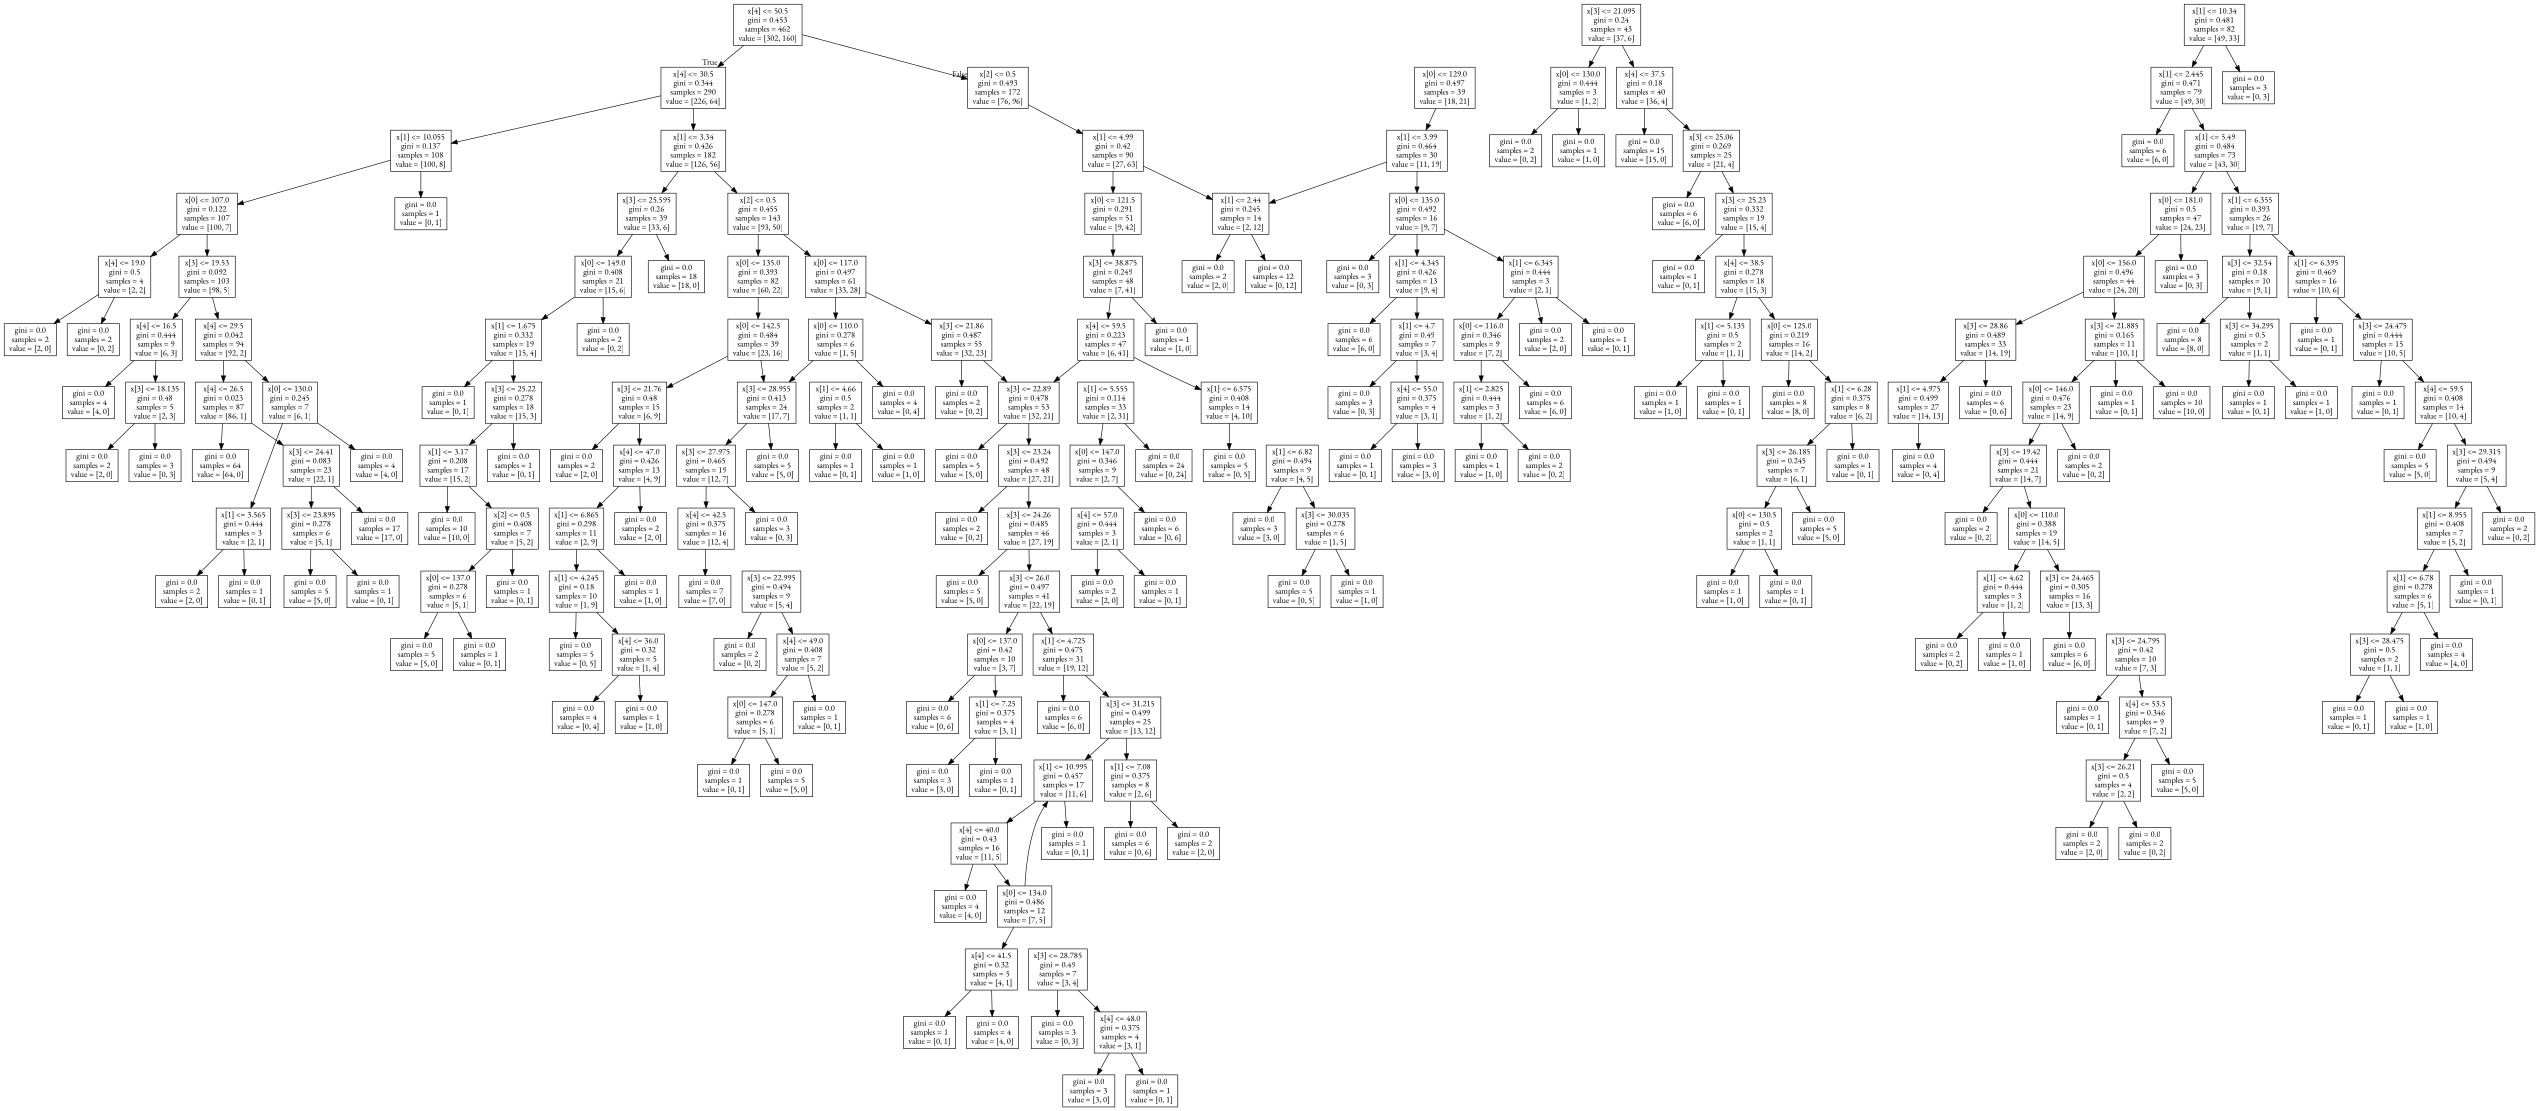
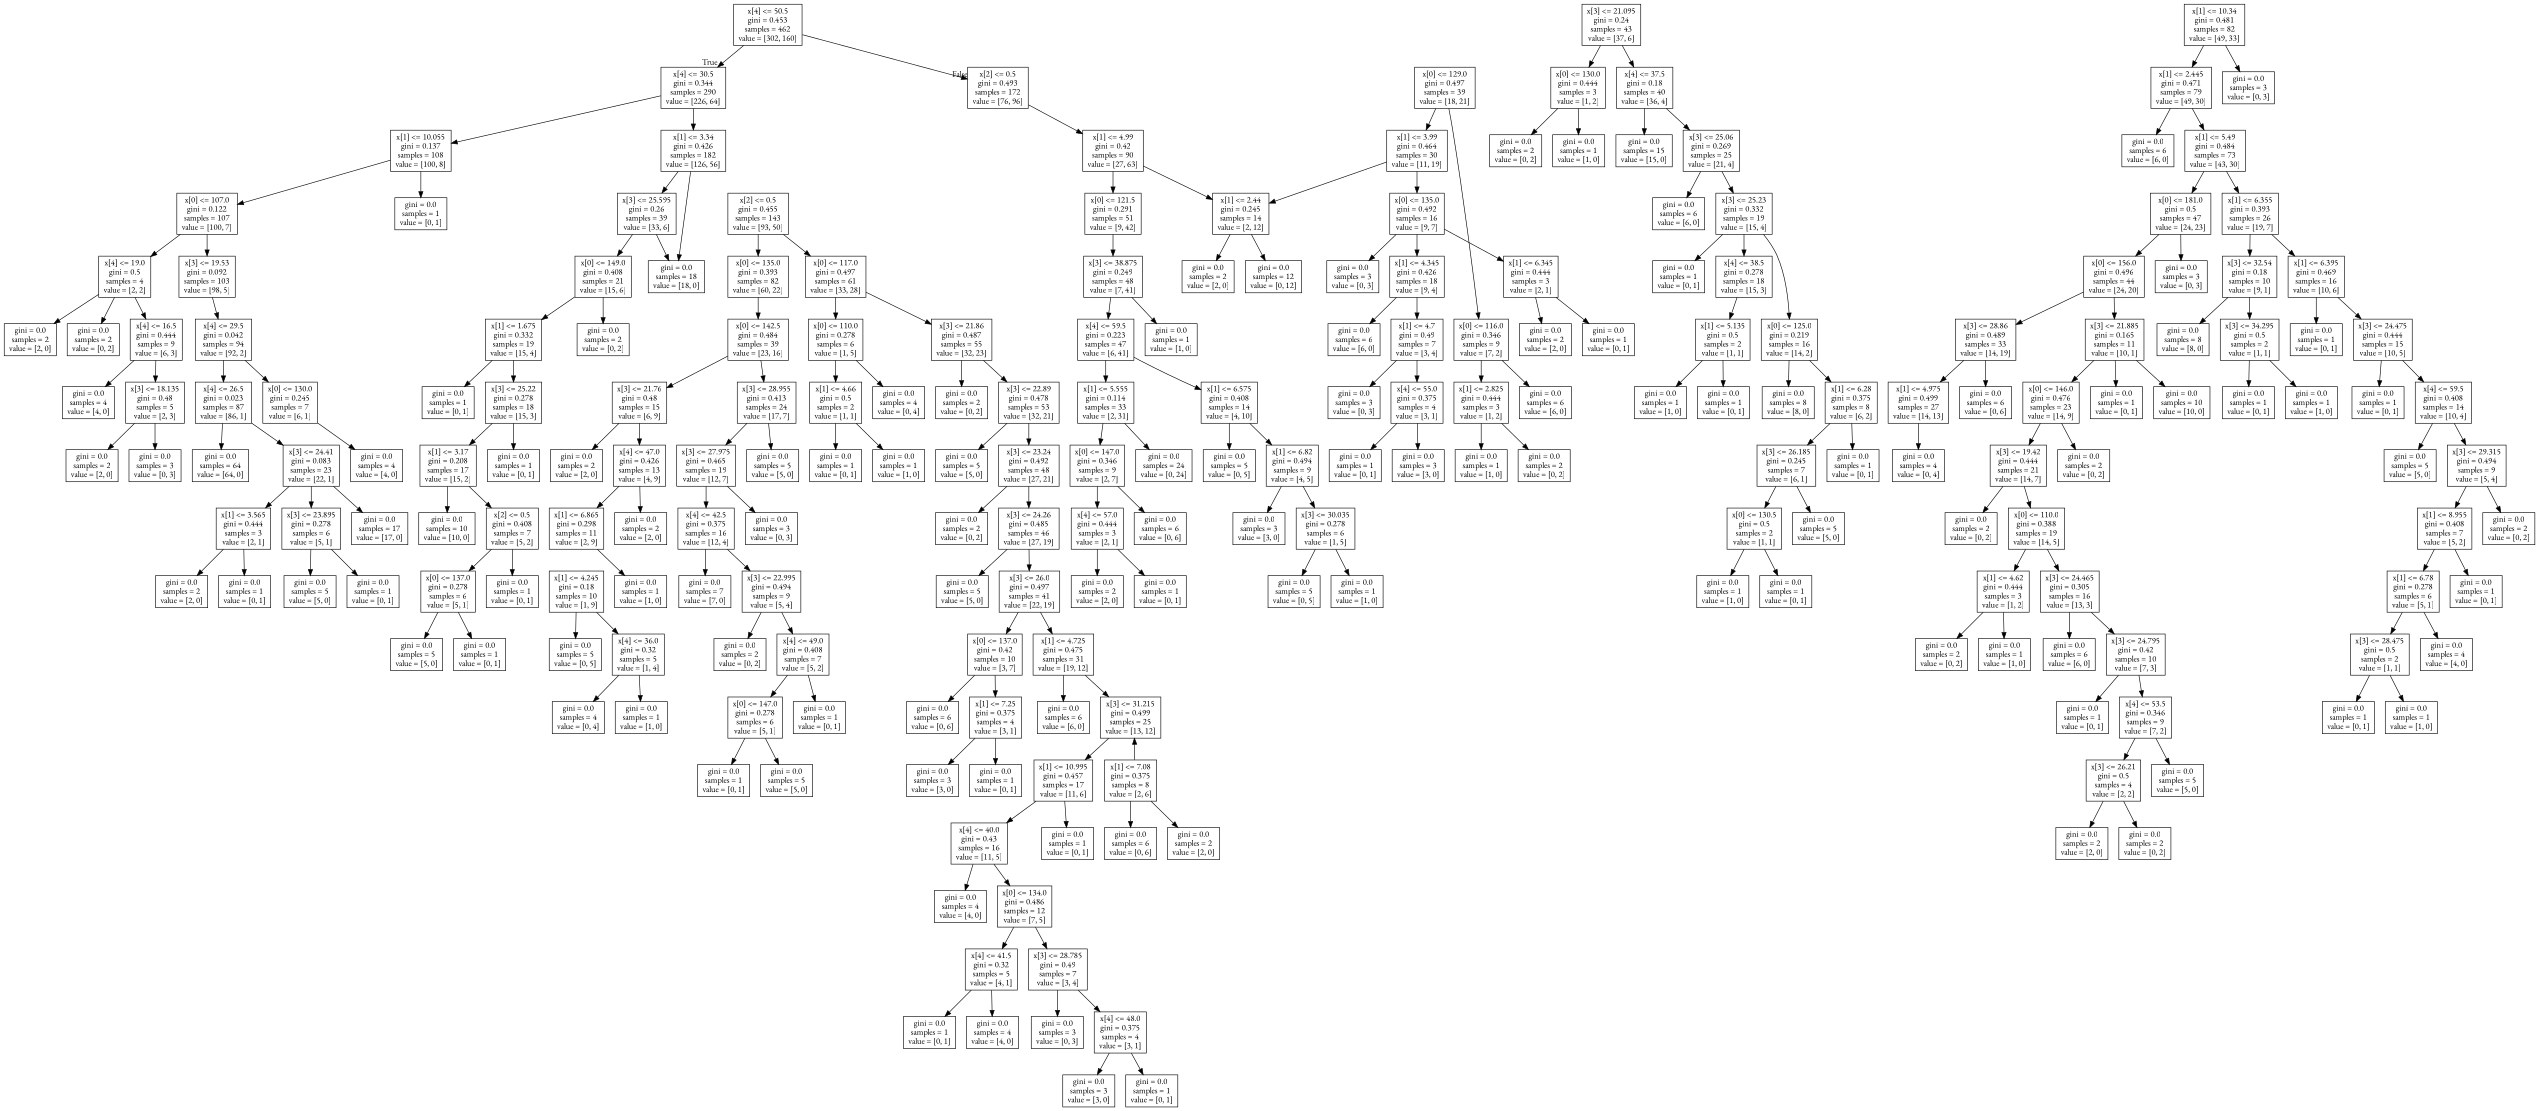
edge "x[1] <= 3.34 gini = 0.426 samples = 182 value = [126, 56]" -> "x[2] <= 0.5 gini = 0.455 samples = 143 value = [93, 50]": now "x[1] <= 3.34 gini = 0.426 samples = 182 value = [126, 56]" -> "gini = 0.0 samples = 18 value = [18, 0]"
node "x[1] <= 4.345 gini = 0.426 samples = 13 value = [9, 4]": label "x[1] <= 4.345 gini = 0.426 samples = 13 value = [9, 4]" -> "x[1] <= 4.345 gini = 0.426 samples = 18 value = [9, 4]"
edge "x[3] <= 19.53 gini = 0.092 samples = 103 value = [98, 5]" -> "x[4] <= 16.5 gini = 0.444 samples = 9 value = [6, 3]": now "x[4] <= 19.0 gini = 0.5 samples = 4 value = [2, 2]" -> "x[4] <= 16.5 gini = 0.444 samples = 9 value = [6, 3]"
edge "x[1] <= 6.345 gini = 0.444 samples = 3 value = [2, 1]" -> "x[0] <= 116.0 gini = 0.346 samples = 9 value = [7, 2]": now "x[0] <= 129.0 gini = 0.497 samples = 39 value = [18, 21]" -> "x[0] <= 116.0 gini = 0.346 samples = 9 value = [7, 2]"
edge "x[4] <= 38.5 gini = 0.278 samples = 18 value = [15, 3]" -> "x[0] <= 125.0 gini = 0.219 samples = 16 value = [14, 2]": now "x[3] <= 25.23 gini = 0.332 samples = 19 value = [15, 4]" -> "x[0] <= 125.0 gini = 0.219 samples = 16 value = [14, 2]"
edge "x[0] <= 110.0 gini = 0.278 samples = 6 value = [1, 5]" -> "x[3] <= 28.955 gini = 0.413 samples = 24 value = [17, 7]": now "x[0] <= 110.0 gini = 0.278 samples = 6 value = [1, 5]" -> "x[1] <= 4.66 gini = 0.5 samples = 2 value = [1, 1]"
edge "x[4] <= 59.5 gini = 0.223 samples = 47 value = [6, 41]" -> "x[3] <= 22.89 gini = 0.478 samples = 53 value = [32, 21]": now "x[4] <= 59.5 gini = 0.223 samples = 47 value = [6, 41]" -> "x[1] <= 5.555 gini = 0.114 samples = 33 value = [2, 31]"
edge "x[1] <= 6.575 gini = 0.408 samples = 14 value = [4, 10]" -> "x[1] <= 6.82 gini = 0.494 samples = 9 value = [4, 5]": added
edge "x[0] <= 130.0 gini = 0.245 samples = 7 value = [6, 1]" -> "x[1] <= 3.565 gini = 0.444 samples = 3 value = [2, 1]": now "x[3] <= 24.41 gini = 0.083 samples = 23 value = [22, 1]" -> "x[1] <= 3.565 gini = 0.444 samples = 3 value = [2, 1]"
edge "x[0] <= 147.0 gini = 0.346 samples = 9 value = [2, 7]" -> "x[4] <= 57.0 gini = 0.444 samples = 3 value = [2, 1]": added
edge "x[1] <= 6.865 gini = 0.298 samples = 11 value = [2, 9]" -> "x[1] <= 4.245 gini = 0.18 samples = 10 value = [1, 9]": removed
edge "x[4] <= 42.5 gini = 0.375 samples = 16 value = [12, 4]" -> "x[3] <= 22.995 gini = 0.494 samples = 9 value = [5, 4]": added
edge "x[3] <= 24.465 gini = 0.305 samples = 16 value = [13, 3]" -> "x[3] <= 24.795 gini = 0.42 samples = 10 value = [7, 3]": added
edge "x[3] <= 31.215 gini = 0.499 samples = 25 value = [13, 12]" -> "x[1] <= 7.08 gini = 0.375 samples = 8 value = [2, 6]": reversed
edge "x[0] <= 134.0 gini = 0.486 samples = 12 value = [7, 5]" -> "x[1] <= 10.995 gini = 0.457 samples = 17 value = [11, 6]": now "x[0] <= 134.0 gini = 0.486 samples = 12 value = [7, 5]" -> "x[3] <= 28.785 gini = 0.49 samples = 7 value = [3, 4]"
